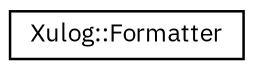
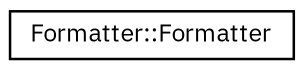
node "Xulog::Formatter": label "Xulog::Formatter" -> "Formatter::Formatter"
